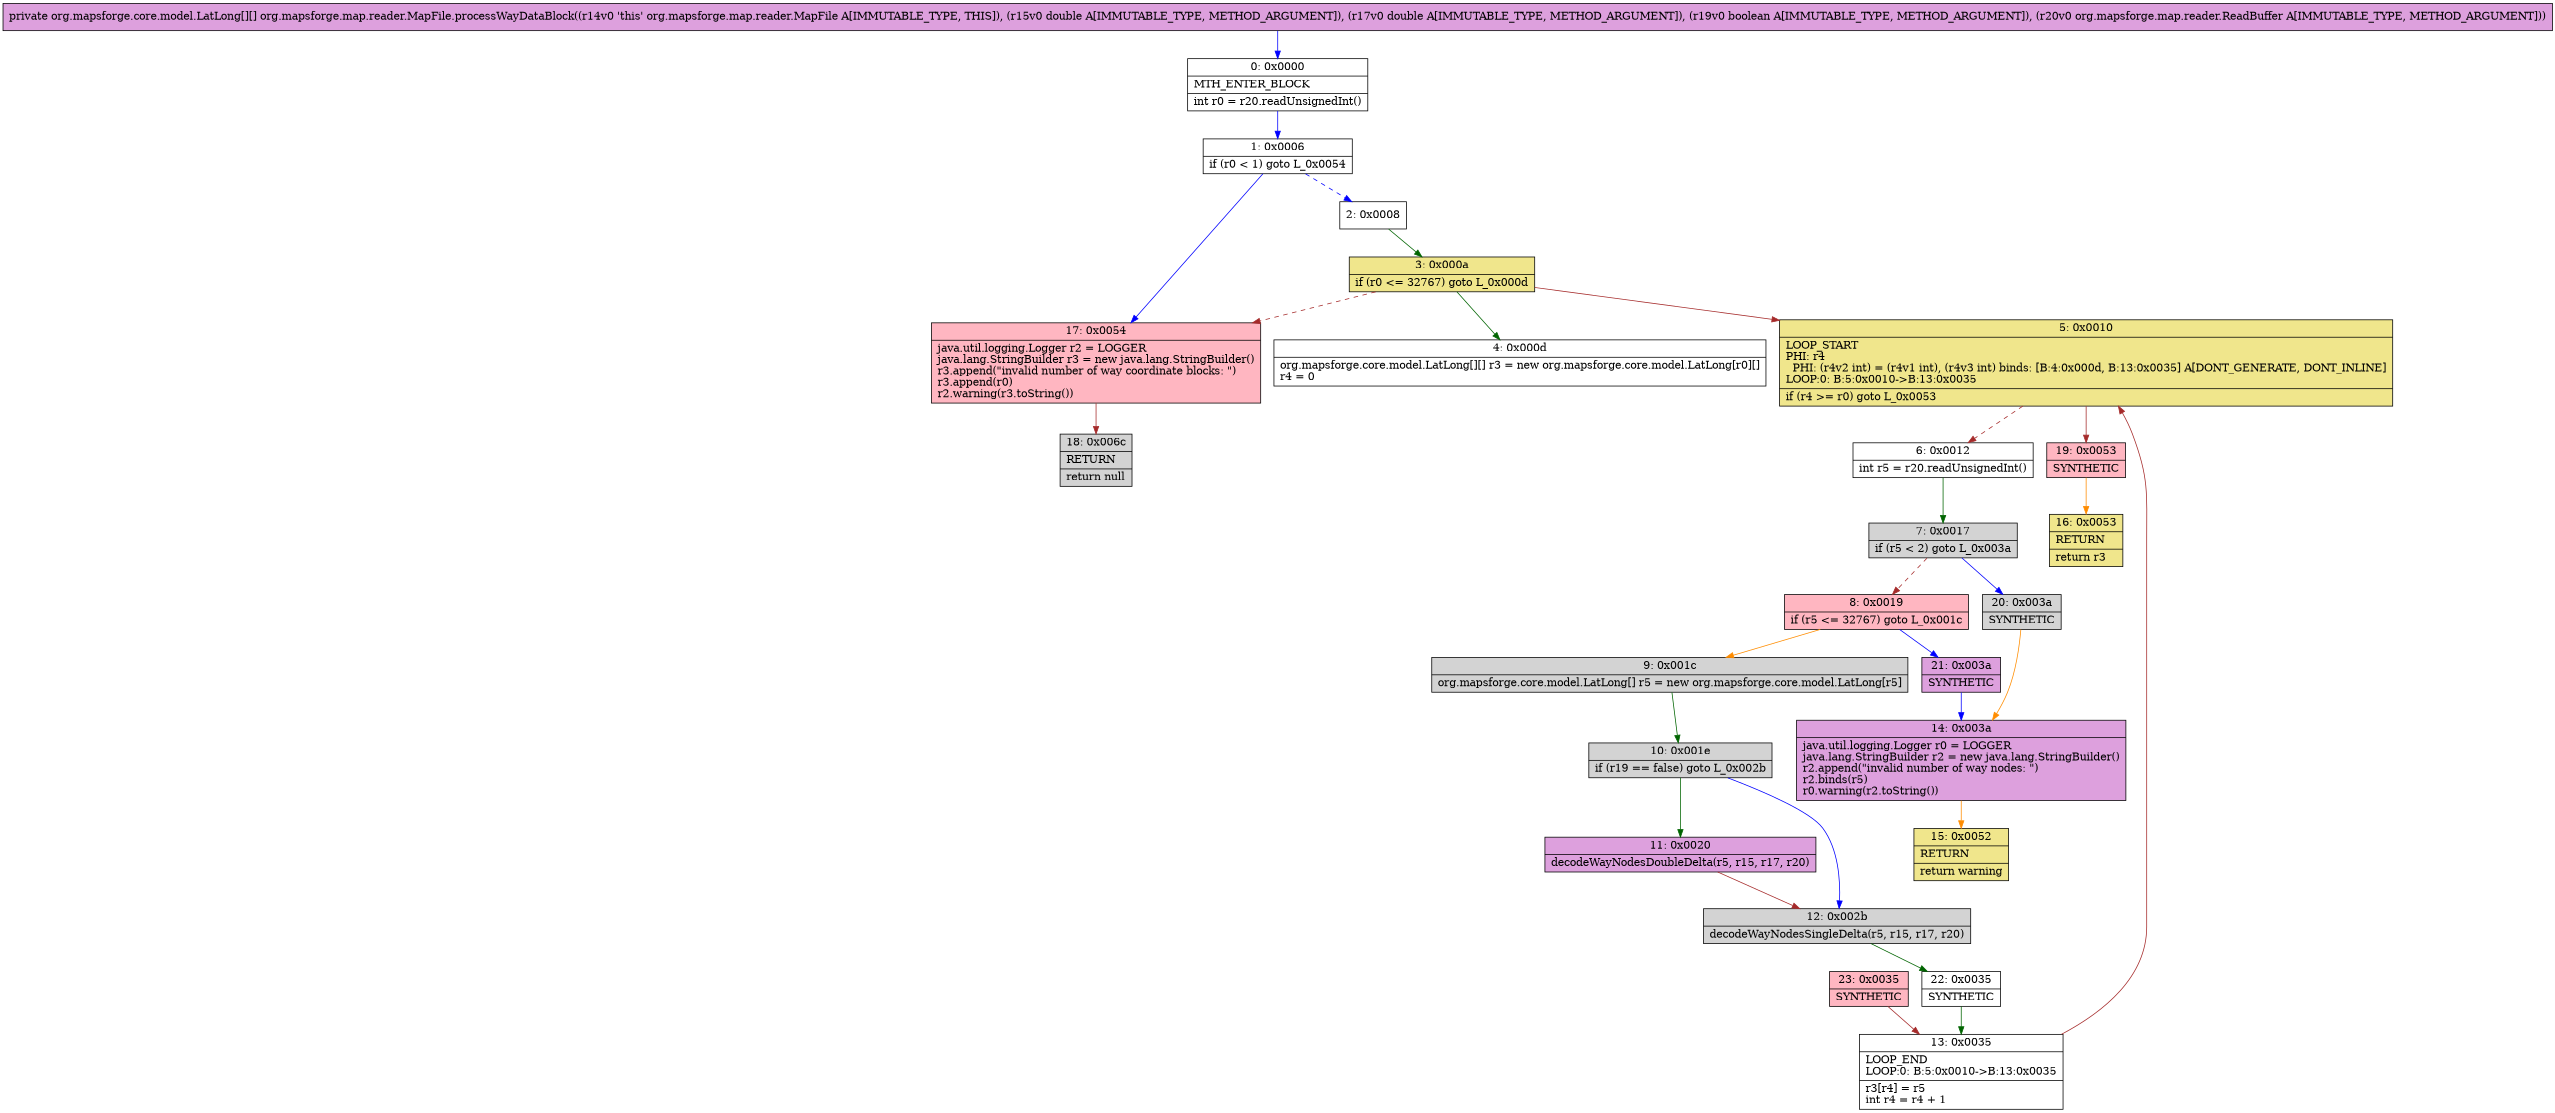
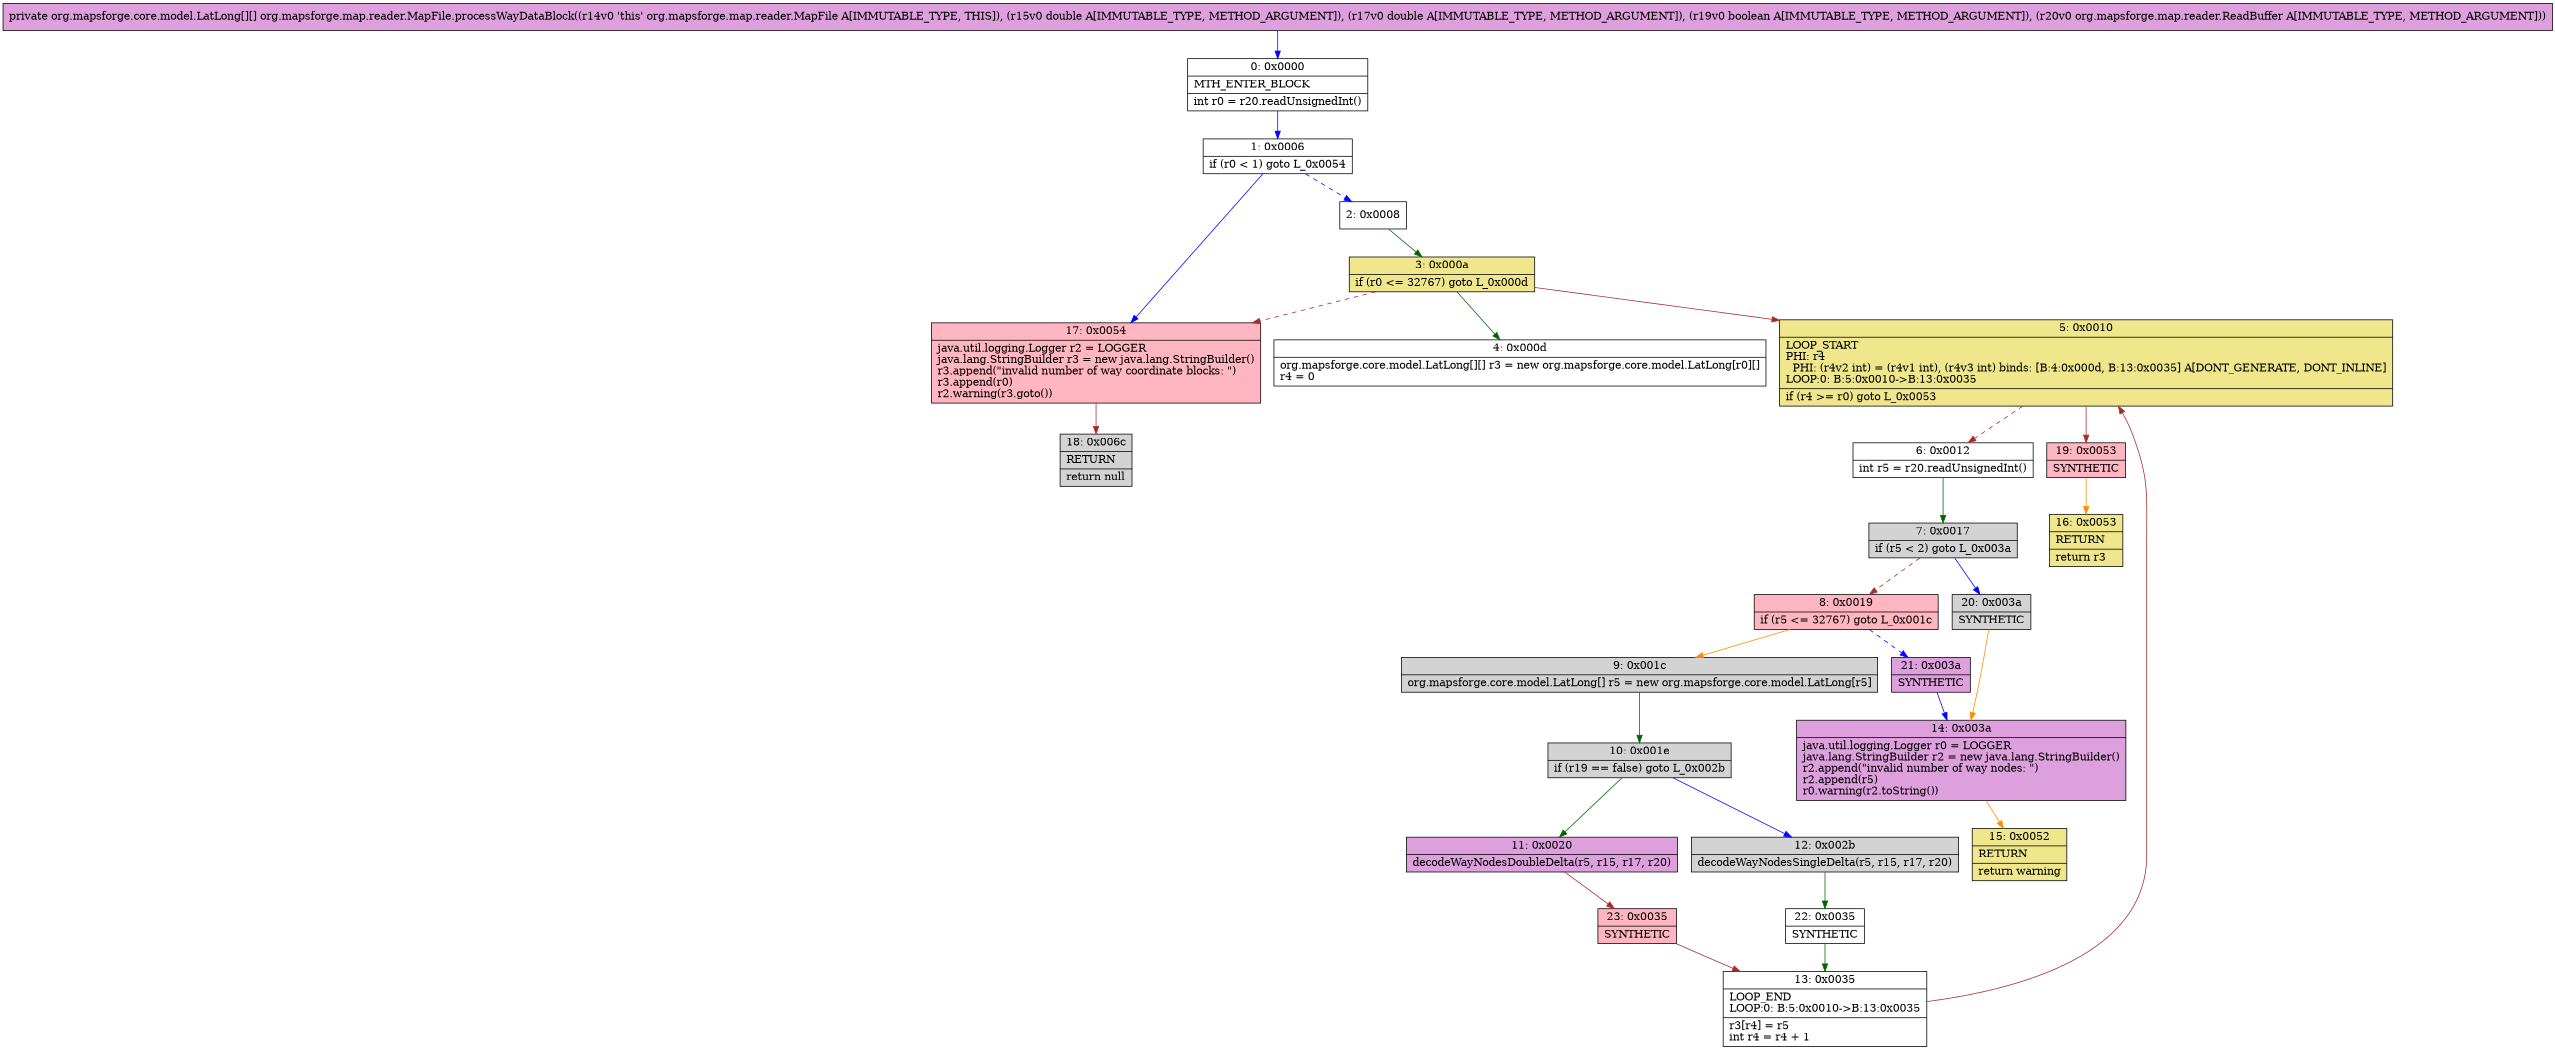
node "17: 0x0054": text "r2.warning(r3.toString())" -> "r2.warning(r3.goto())"
edge "8: 0x0019" -> "21: 0x003a": style solid -> dashed
node "14: 0x003a": text "r2.binds(r5)" -> "r2.append(r5)"
edge "11: 0x0020" -> "12: 0x002b": now "11: 0x0020" -> "23: 0x0035"
